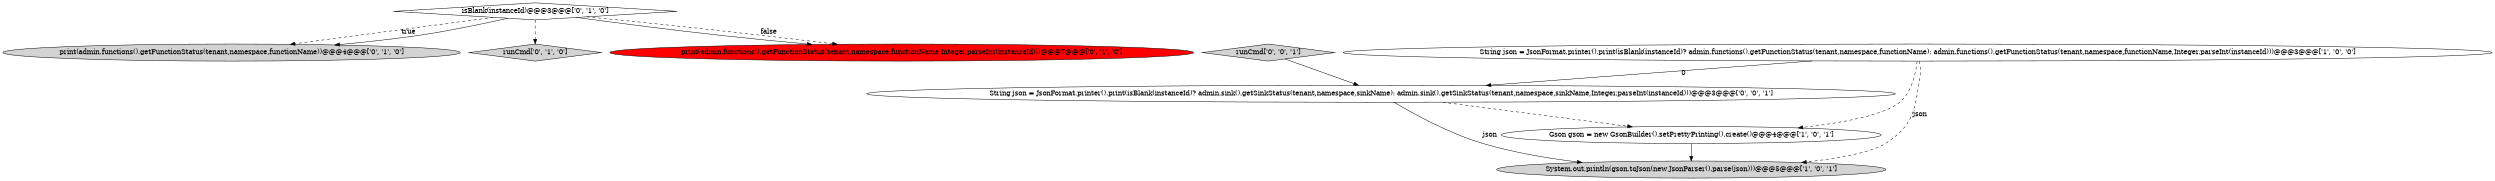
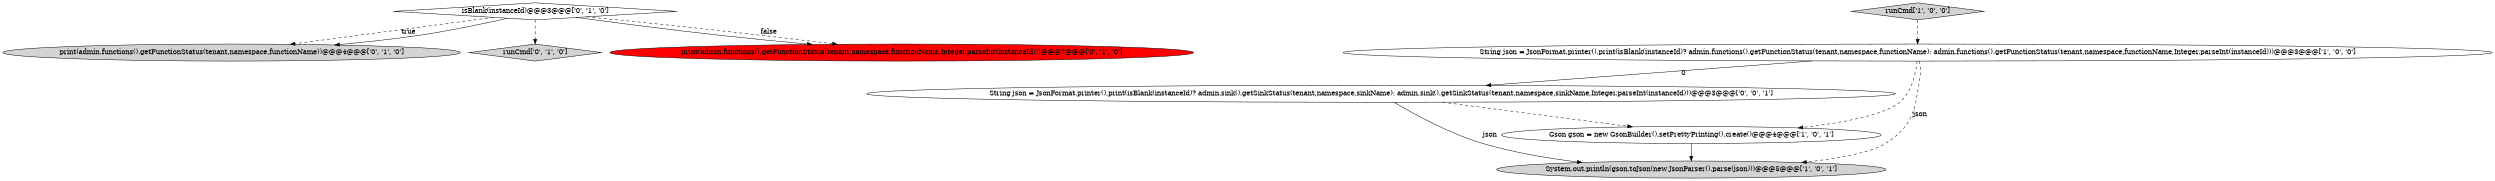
node "runCmd['1', '0', '0']": added
node "runCmd['0', '0', '1']": removed
